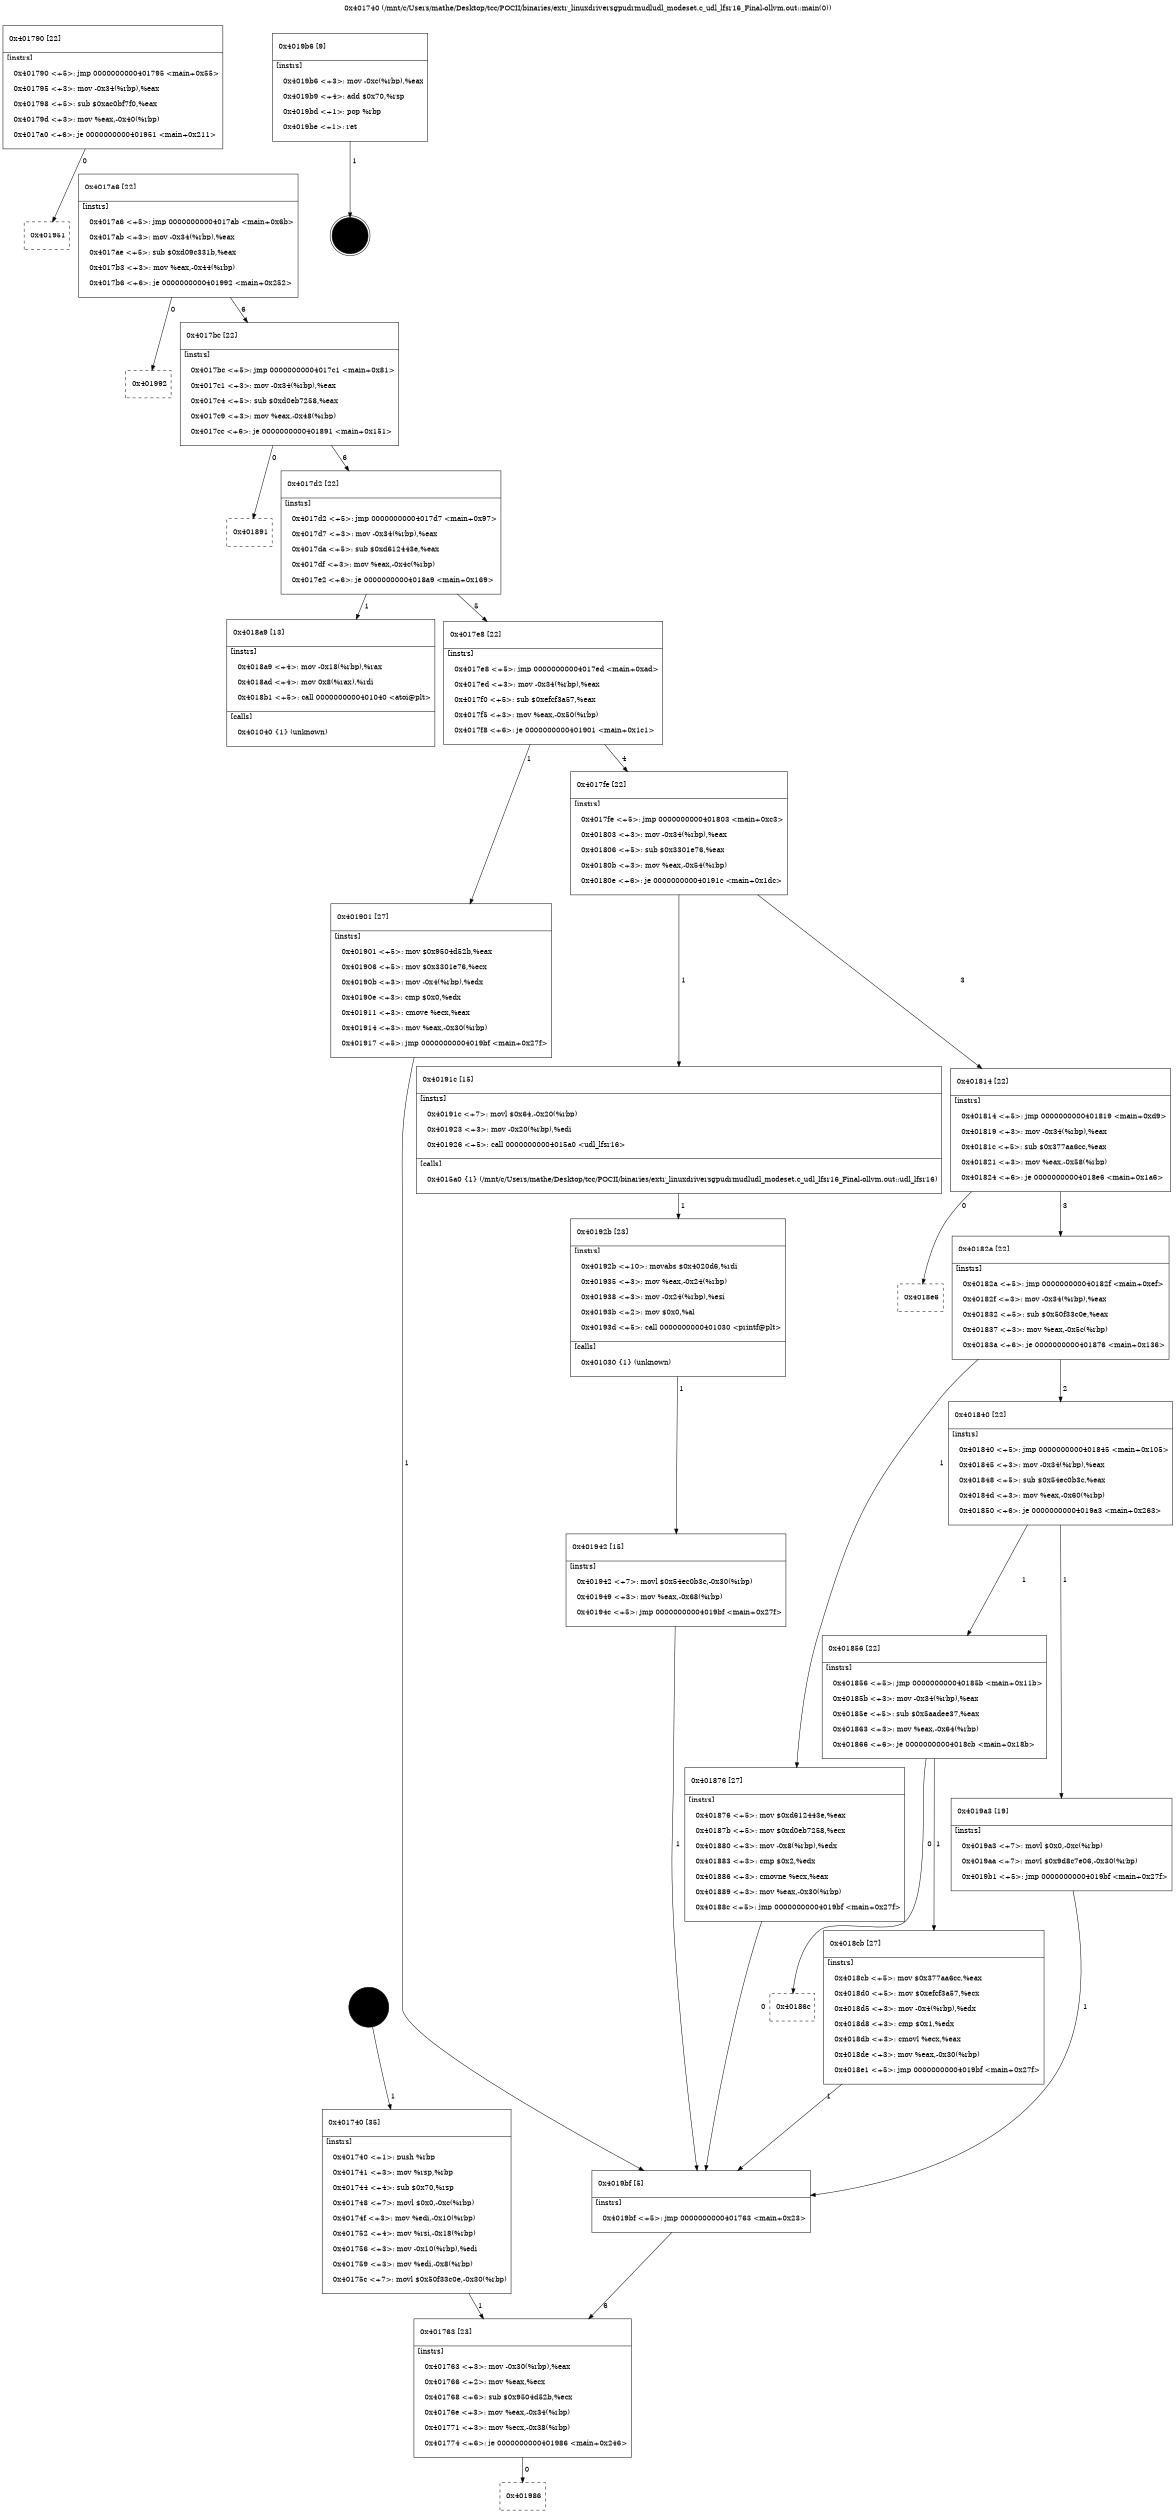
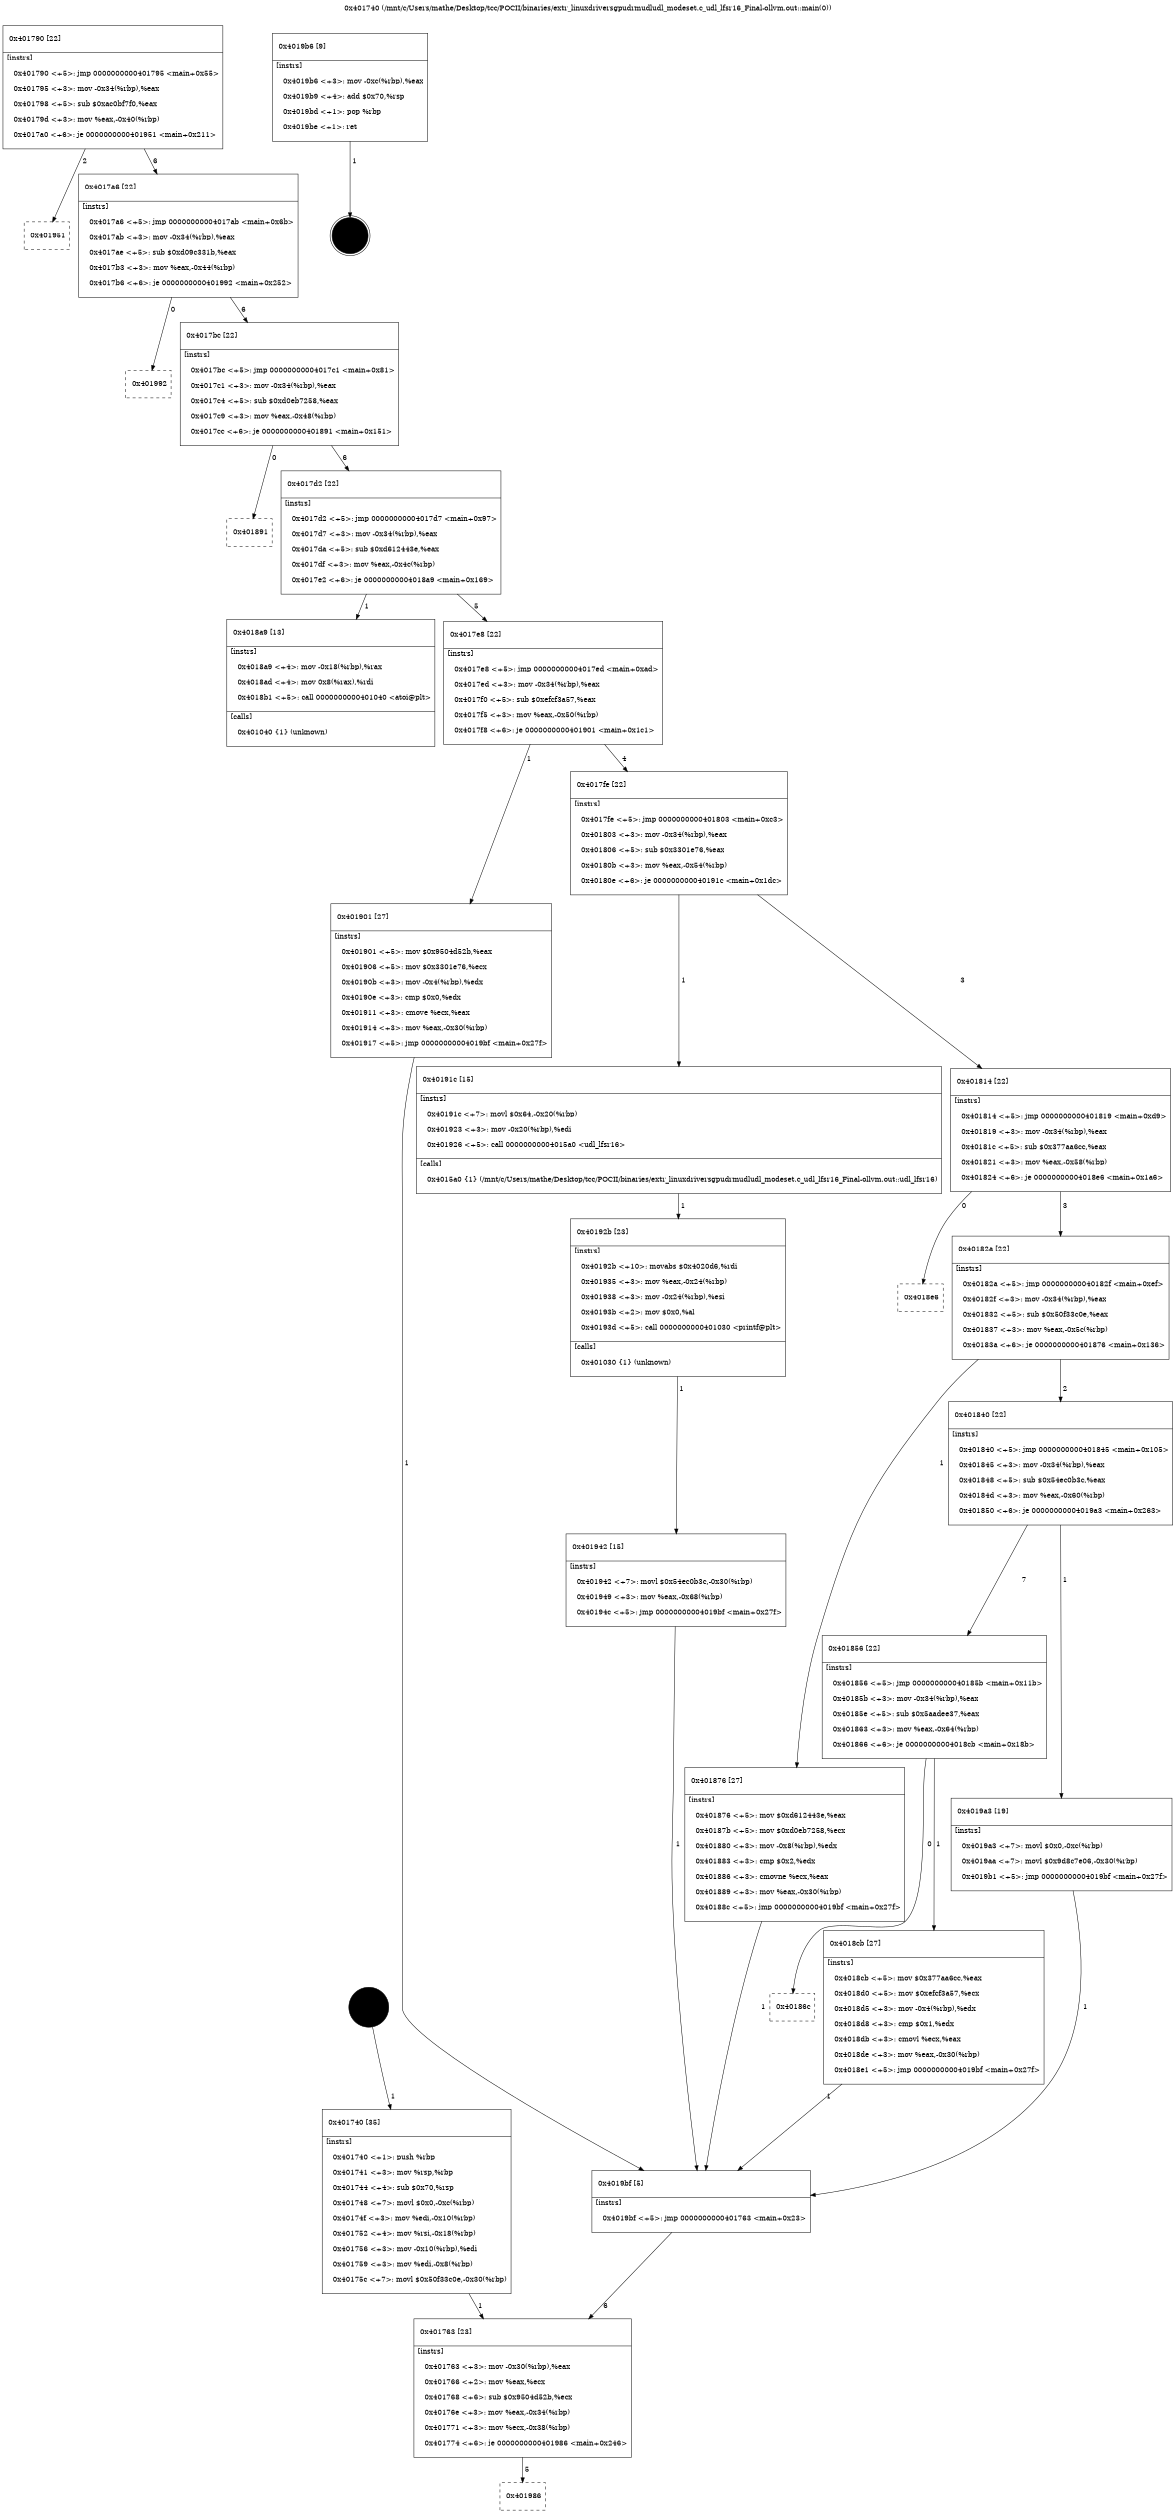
edge "0x401790 [22]" -> "0x4017a6 [22]": added, label "6"
edge "0x401790 [22]" -> "0x401951": label " 0" -> " 2"
edge "0x401840 [22]" -> "0x401856 [22]": label " 1" -> " 7"
edge "0x401876 [27]" -> "0x4019bf [5]": label " 0" -> " 1"
edge "0x401763 [23]" -> "0x401986": label " 0" -> " 5"
